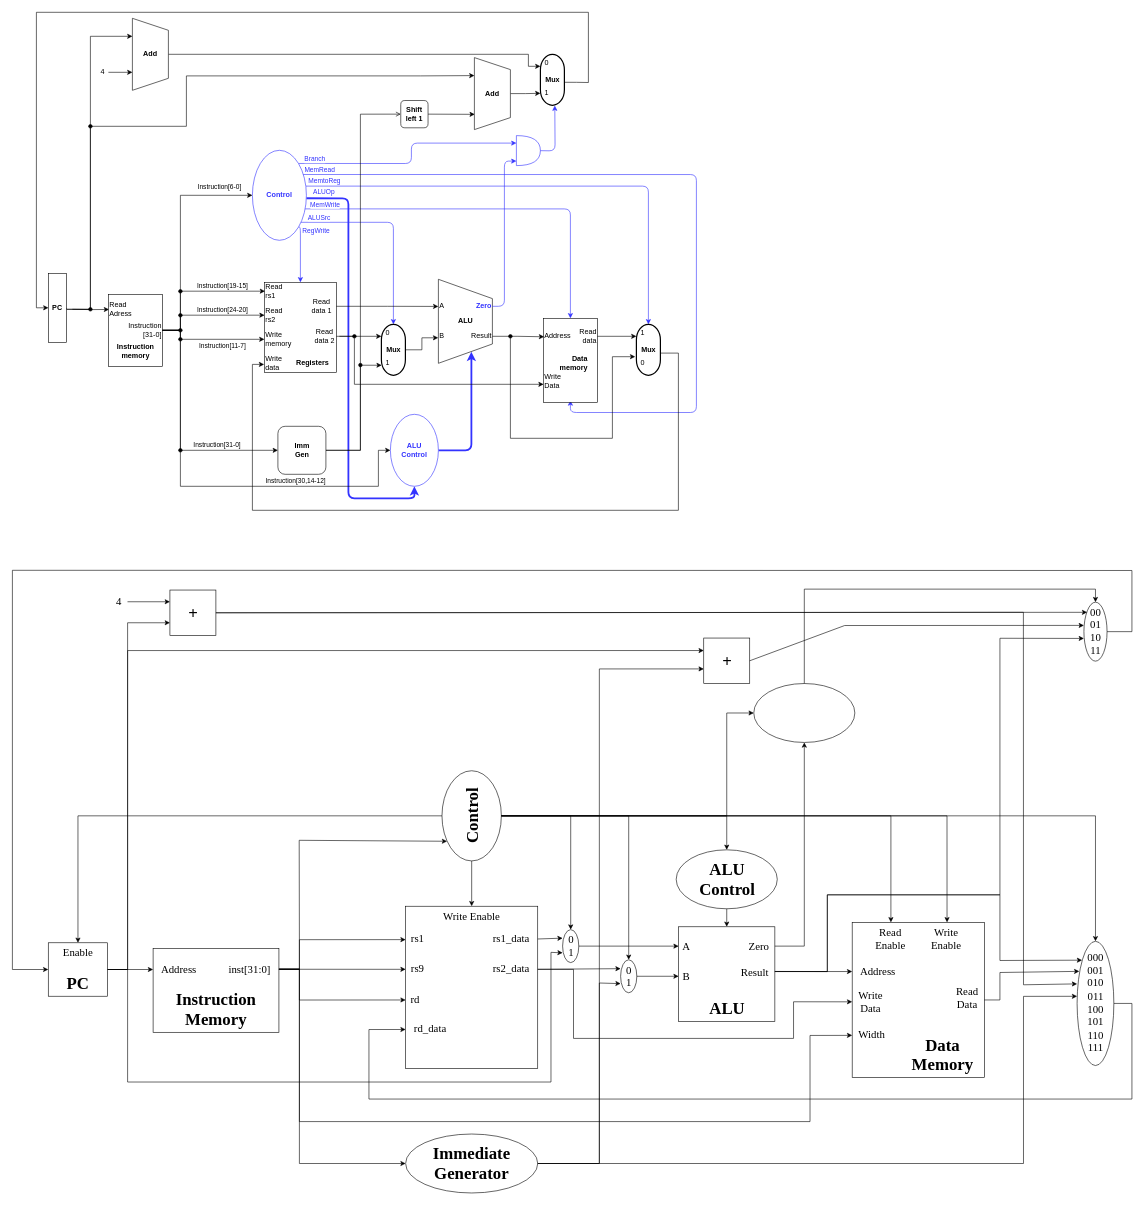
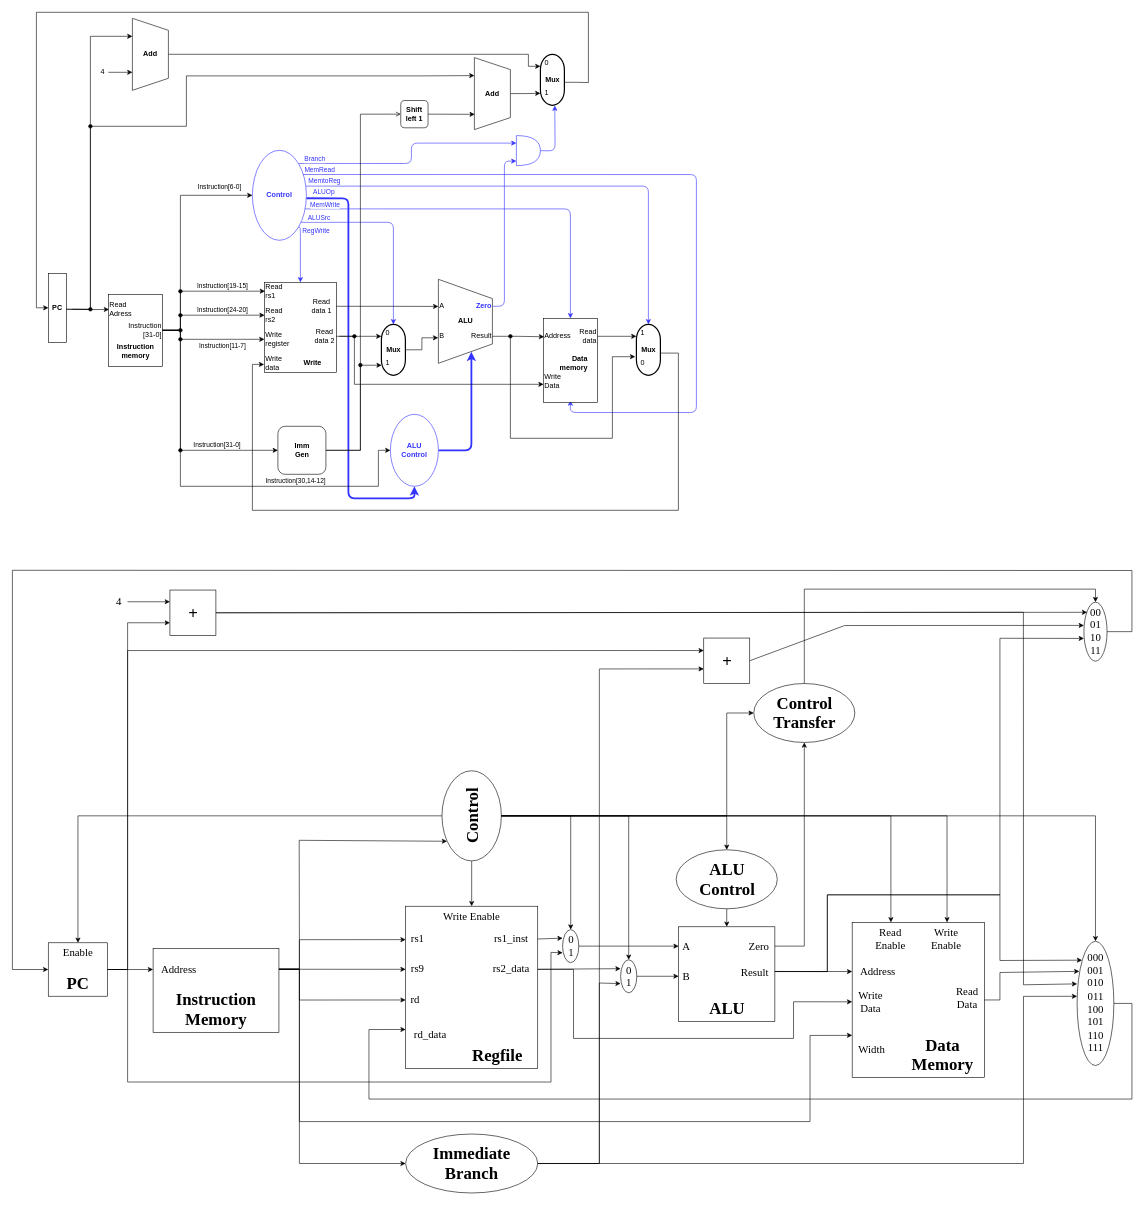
node "Write memory": label "Write memory" -> "Write register"
node "Registers": label "Registers" -> "Write"
node "Control Transfer": added
node "rs1_data": label "rs1_data" -> "rs1_inst"
node "inst[31:0]": removed
node "rd_data": moved (430, 1029) -> (430, 1035)
node "Width": moved (871, 1035) -> (871, 1050)
node "Regfile": added
node "Immediate Generator": label "Immediate Generator" -> "Immediate Branch"
